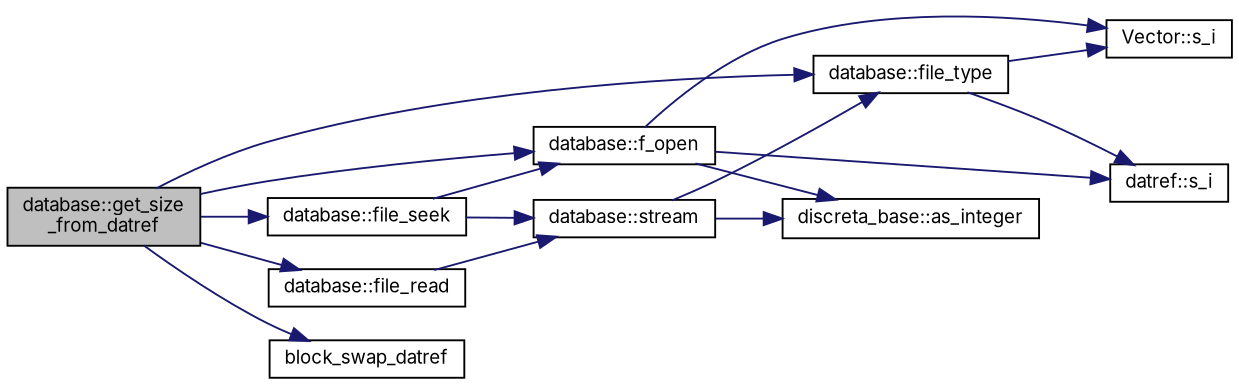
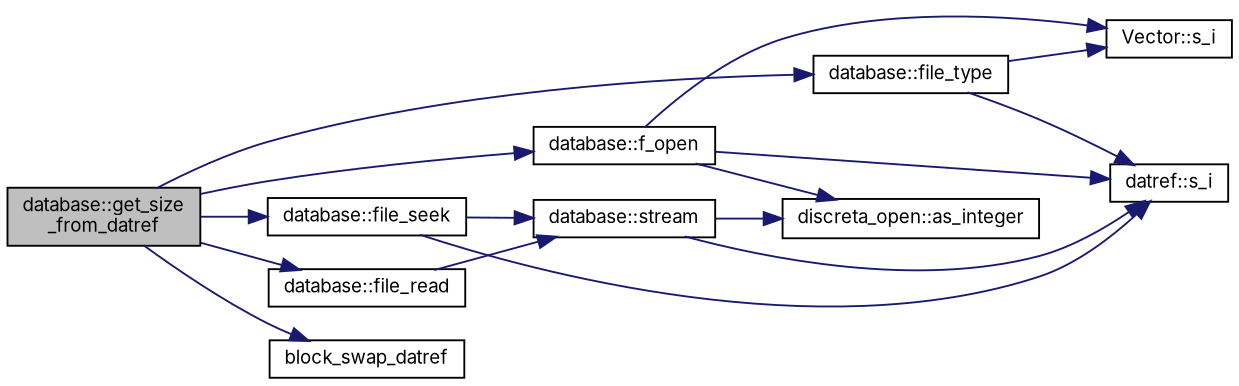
edge "database::stream" -> "database::file_type": now "database::stream" -> "datref::s_i"
edge "database::file_seek" -> "database::f_open": now "database::file_seek" -> "datref::s_i"
node "discreta_base::as_integer": label "discreta_base::as_integer" -> "discreta_open::as_integer"
